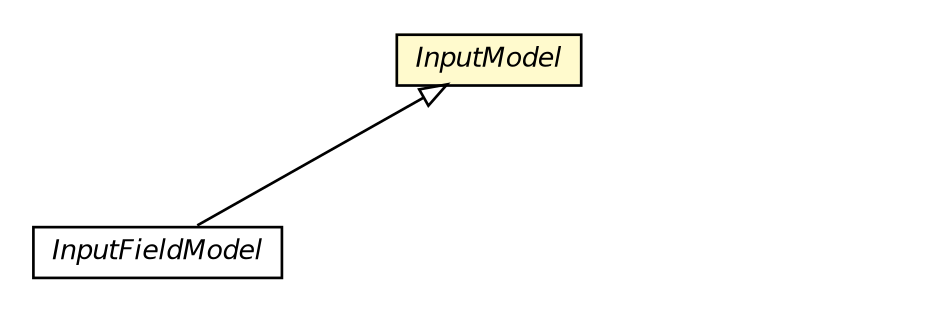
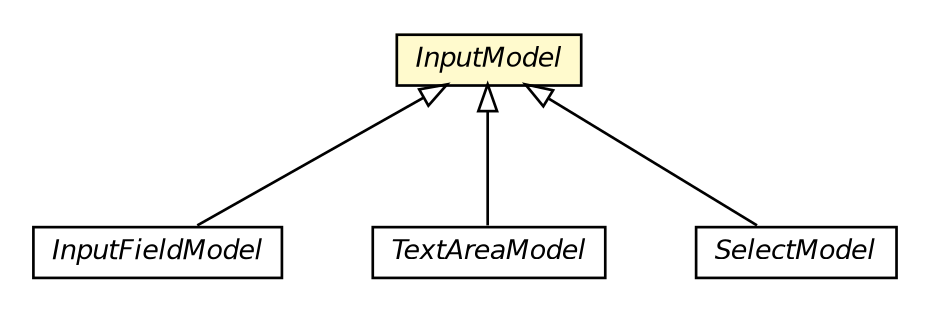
node "TextAreaModel": added
node "SelectModel": added
